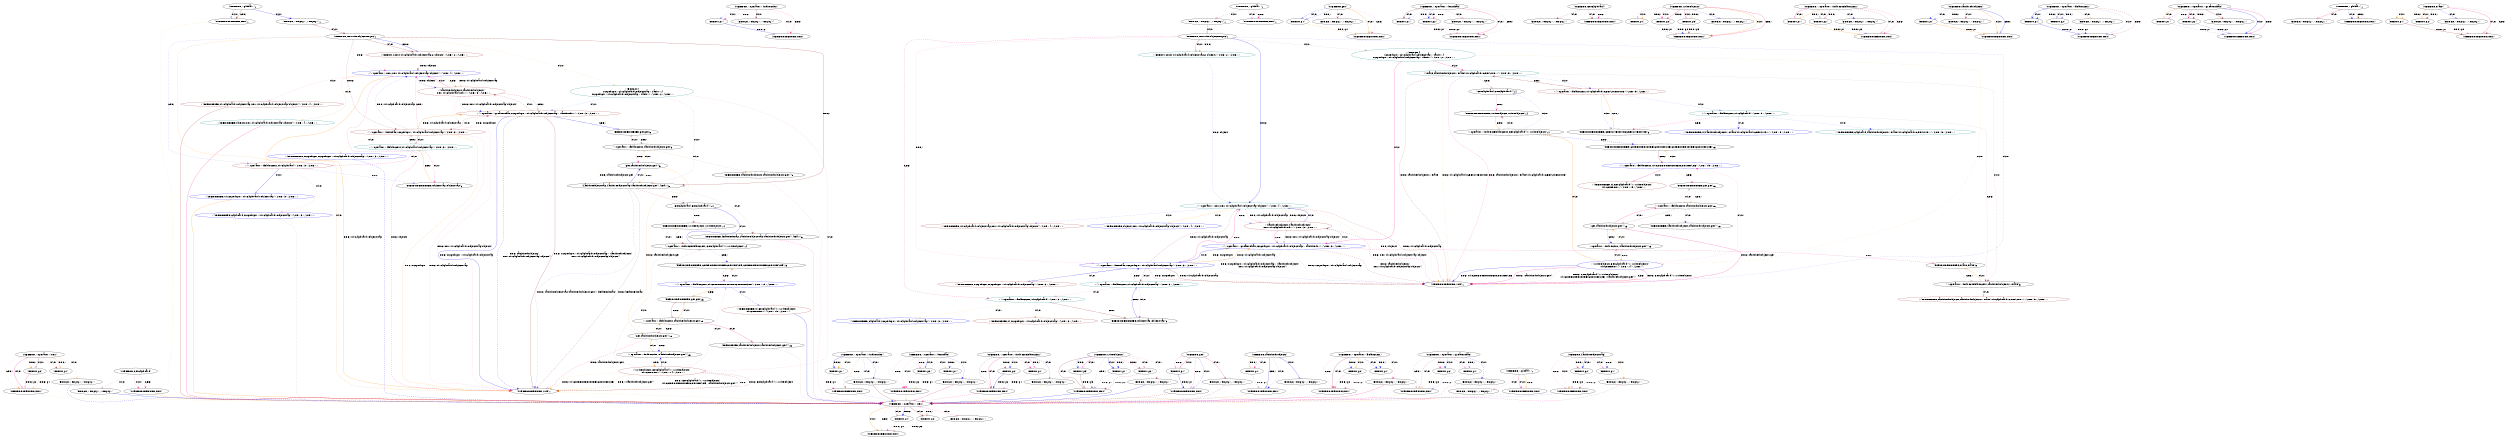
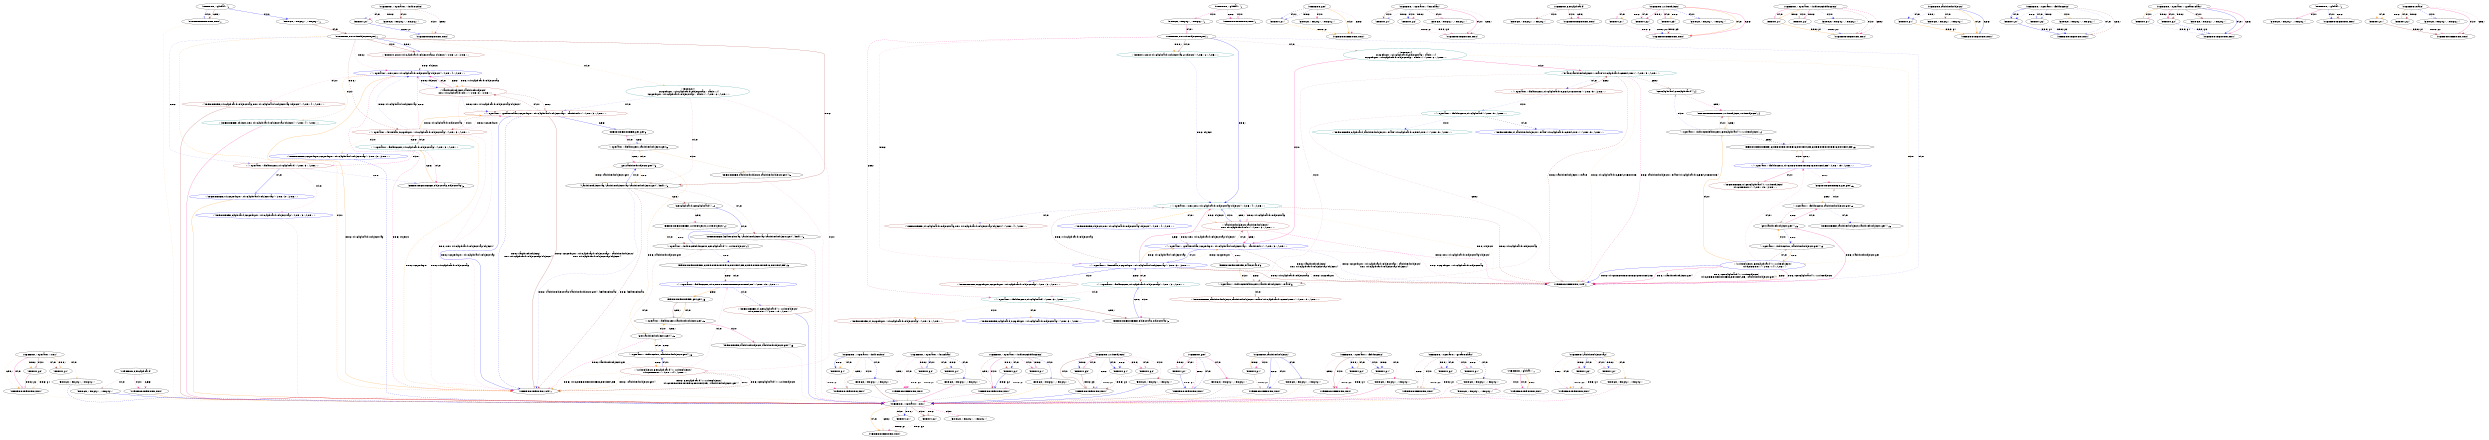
node "(FIELD_IDENTIFIER,CBF_SMBITMAP,CBF_SMBITMAP)": removed
